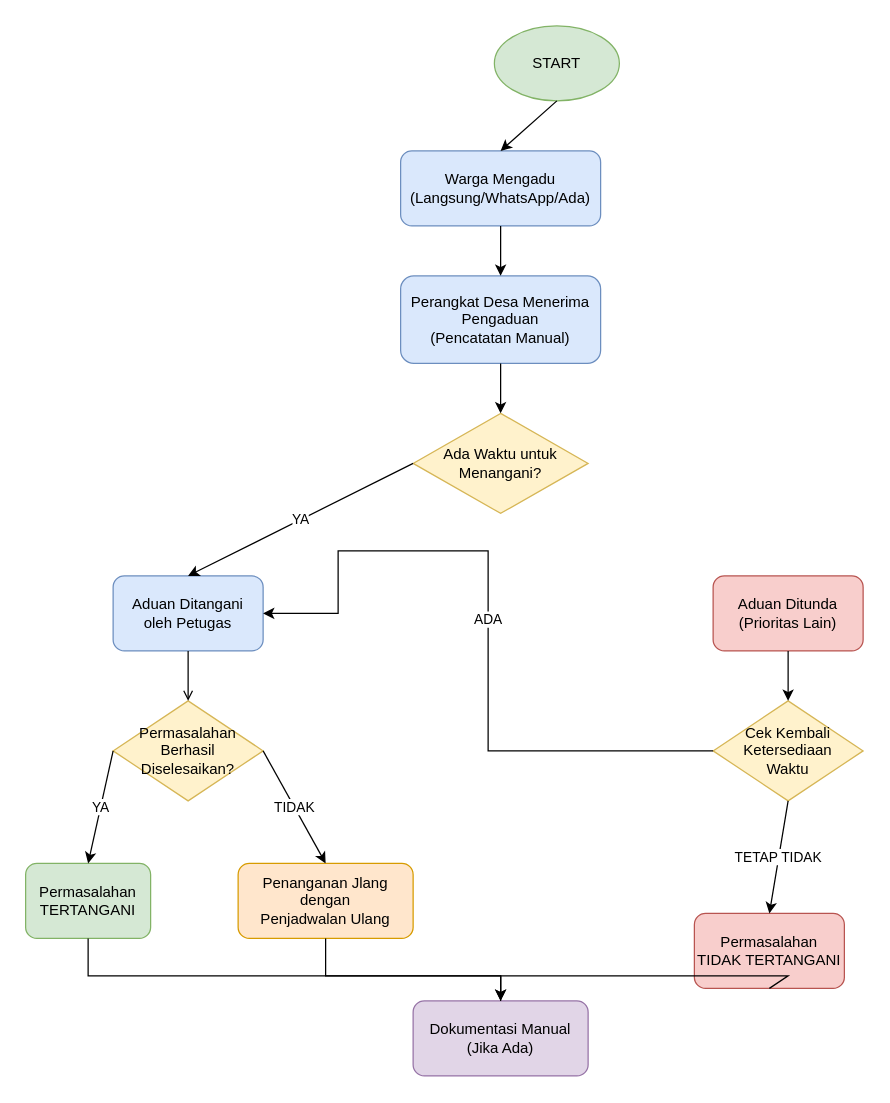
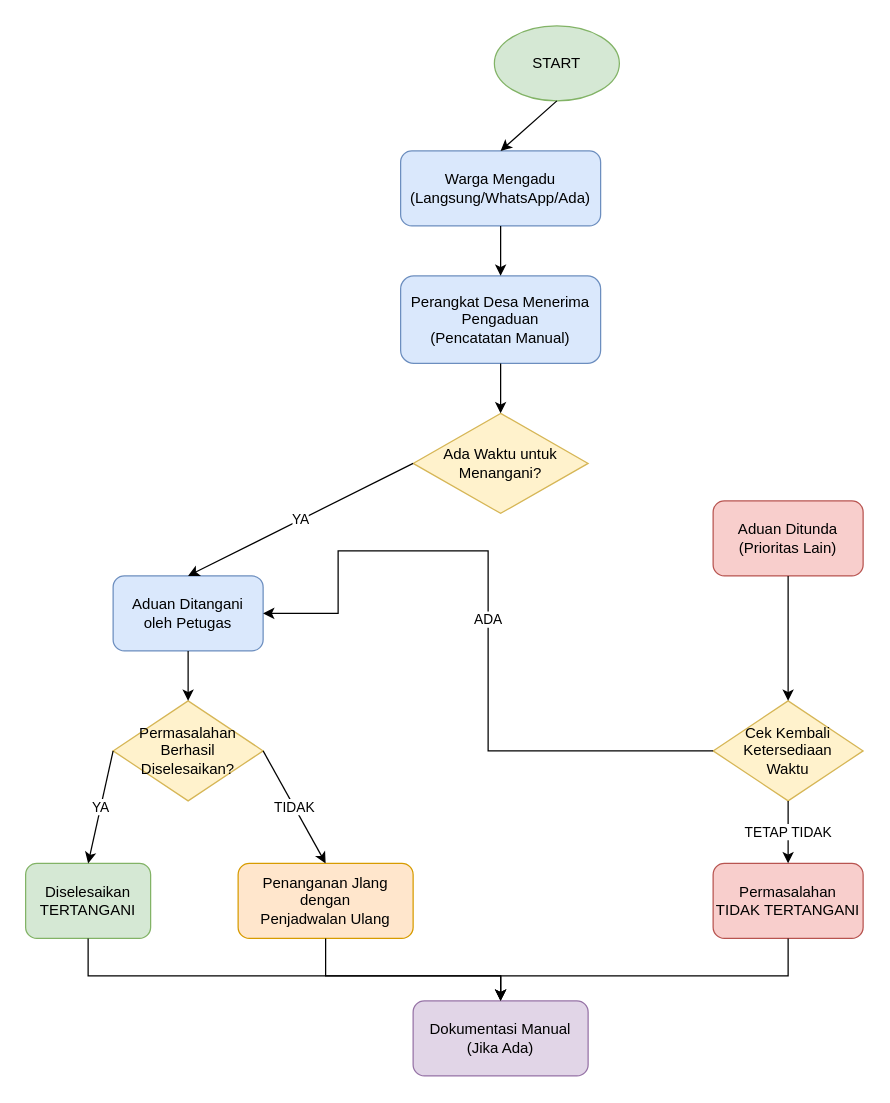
node "Aduan Ditunda (Prioritas Lain)": moved (788, 613) -> (788, 538)
edge "Aduan Ditangani oleh Petugas" -> "Permasalahan Berhasil Diselesaikan?": arrowhead open -> classic
node "Permasalahan TERTANGANI": label "Permasalahan TERTANGANI" -> "Diselesaikan TERTANGANI"
node "Permasalahan TIDAK TERTANGANI": moved (769, 951) -> (788, 901)
edge "Penanganan Jlang dengan Penjadwalan Ulang" -- "Dokumentasi Manual (Jika Ada)": arrowhead none -> classic
